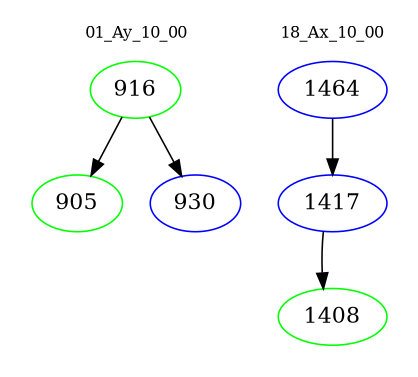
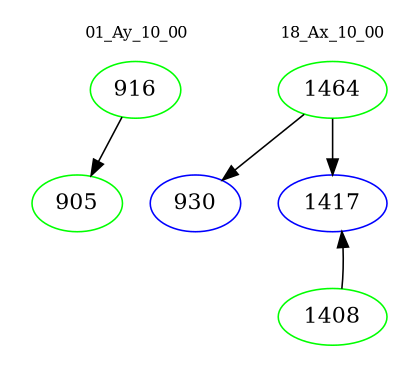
node "1464": color blue -> green
edge "916" -> "930": now "1464" -> "930"
edge "1417" -> "1408": reversed
